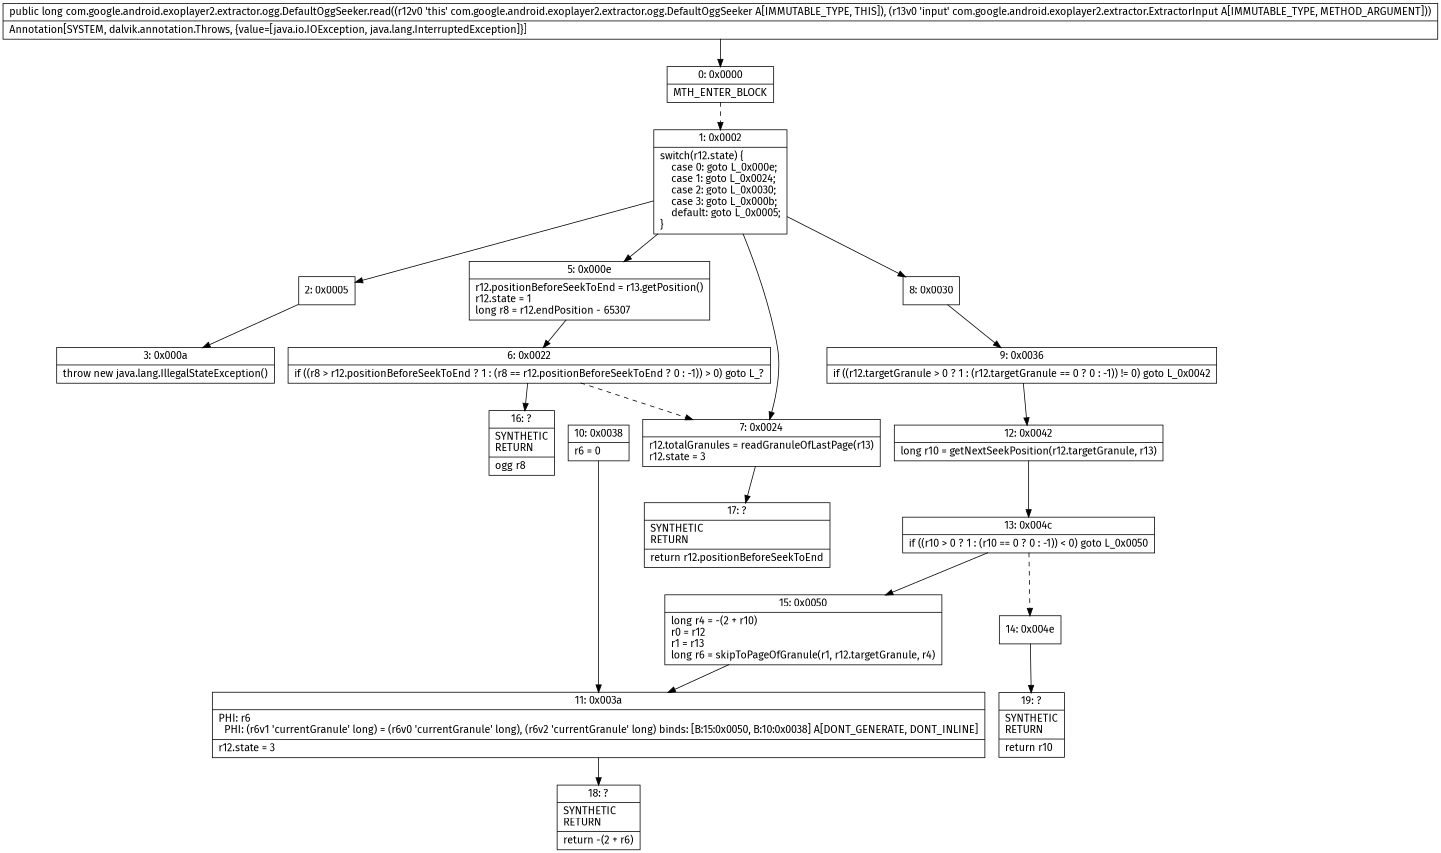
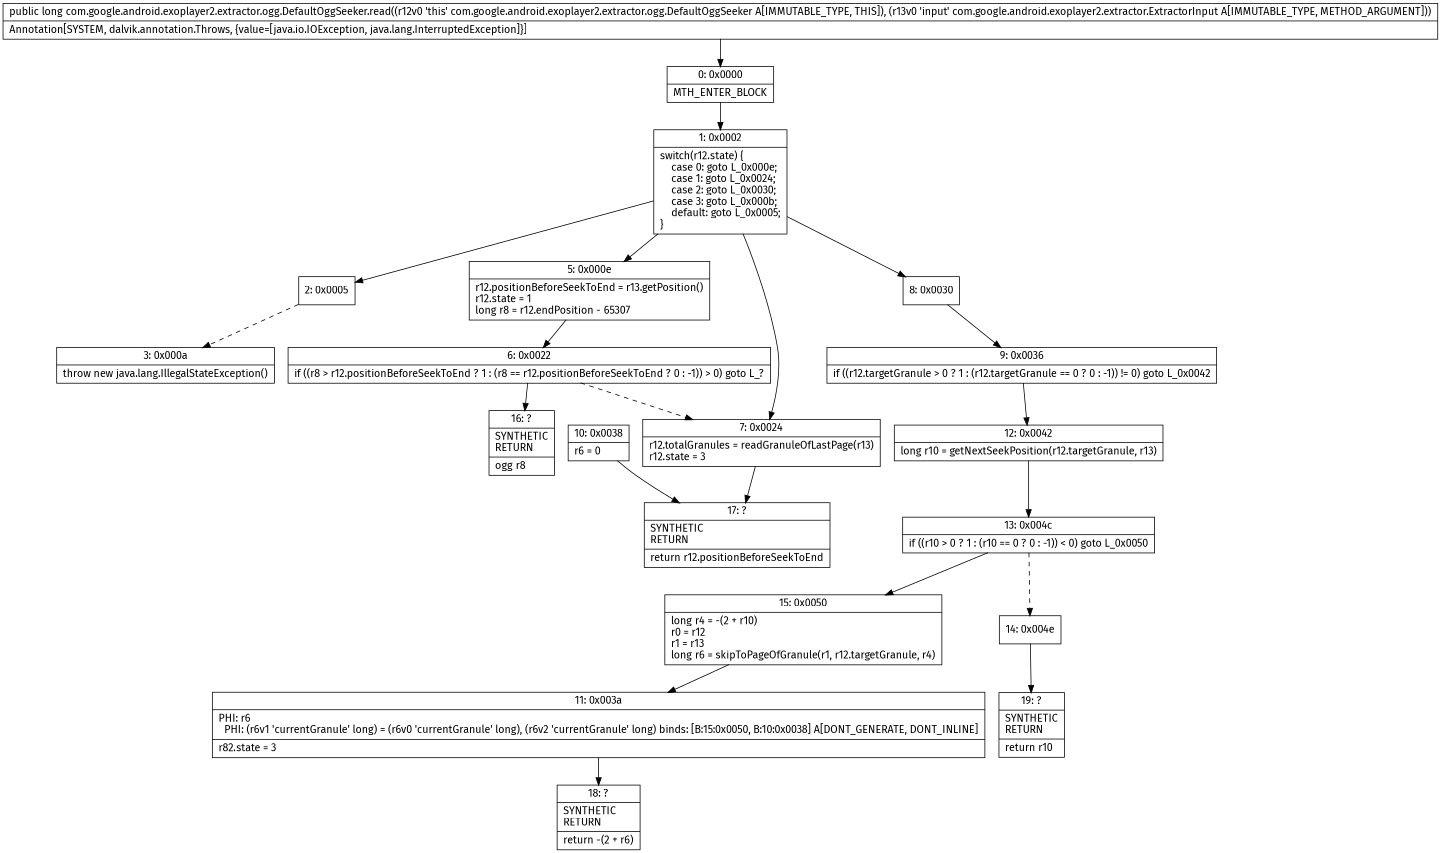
edge "0: 0x0000" -> "1: 0x0002": style dashed -> solid
edge "2: 0x0005" -> "3: 0x000a": style solid -> dashed
edge "10: 0x0038" -> "11: 0x003a": now "10: 0x0038" -> "17: ?"
node "11: 0x003a": text "r12.state = 3" -> "r82.state = 3"
